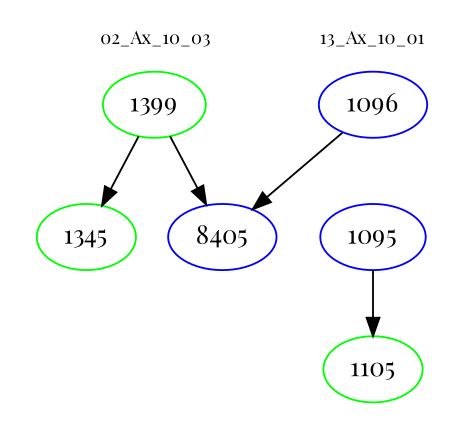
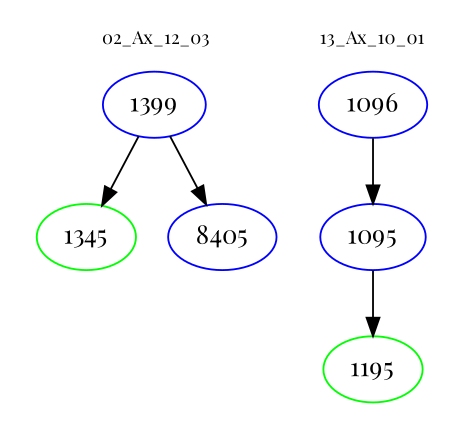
cluster "02_Ax_10_03": label "02_Ax_10_03" -> "02_Ax_12_03"
node "1399": color green -> blue
edge "1096" -> "8405": now "1096" -> "1095"
node "1105": label "1105" -> "1195"
